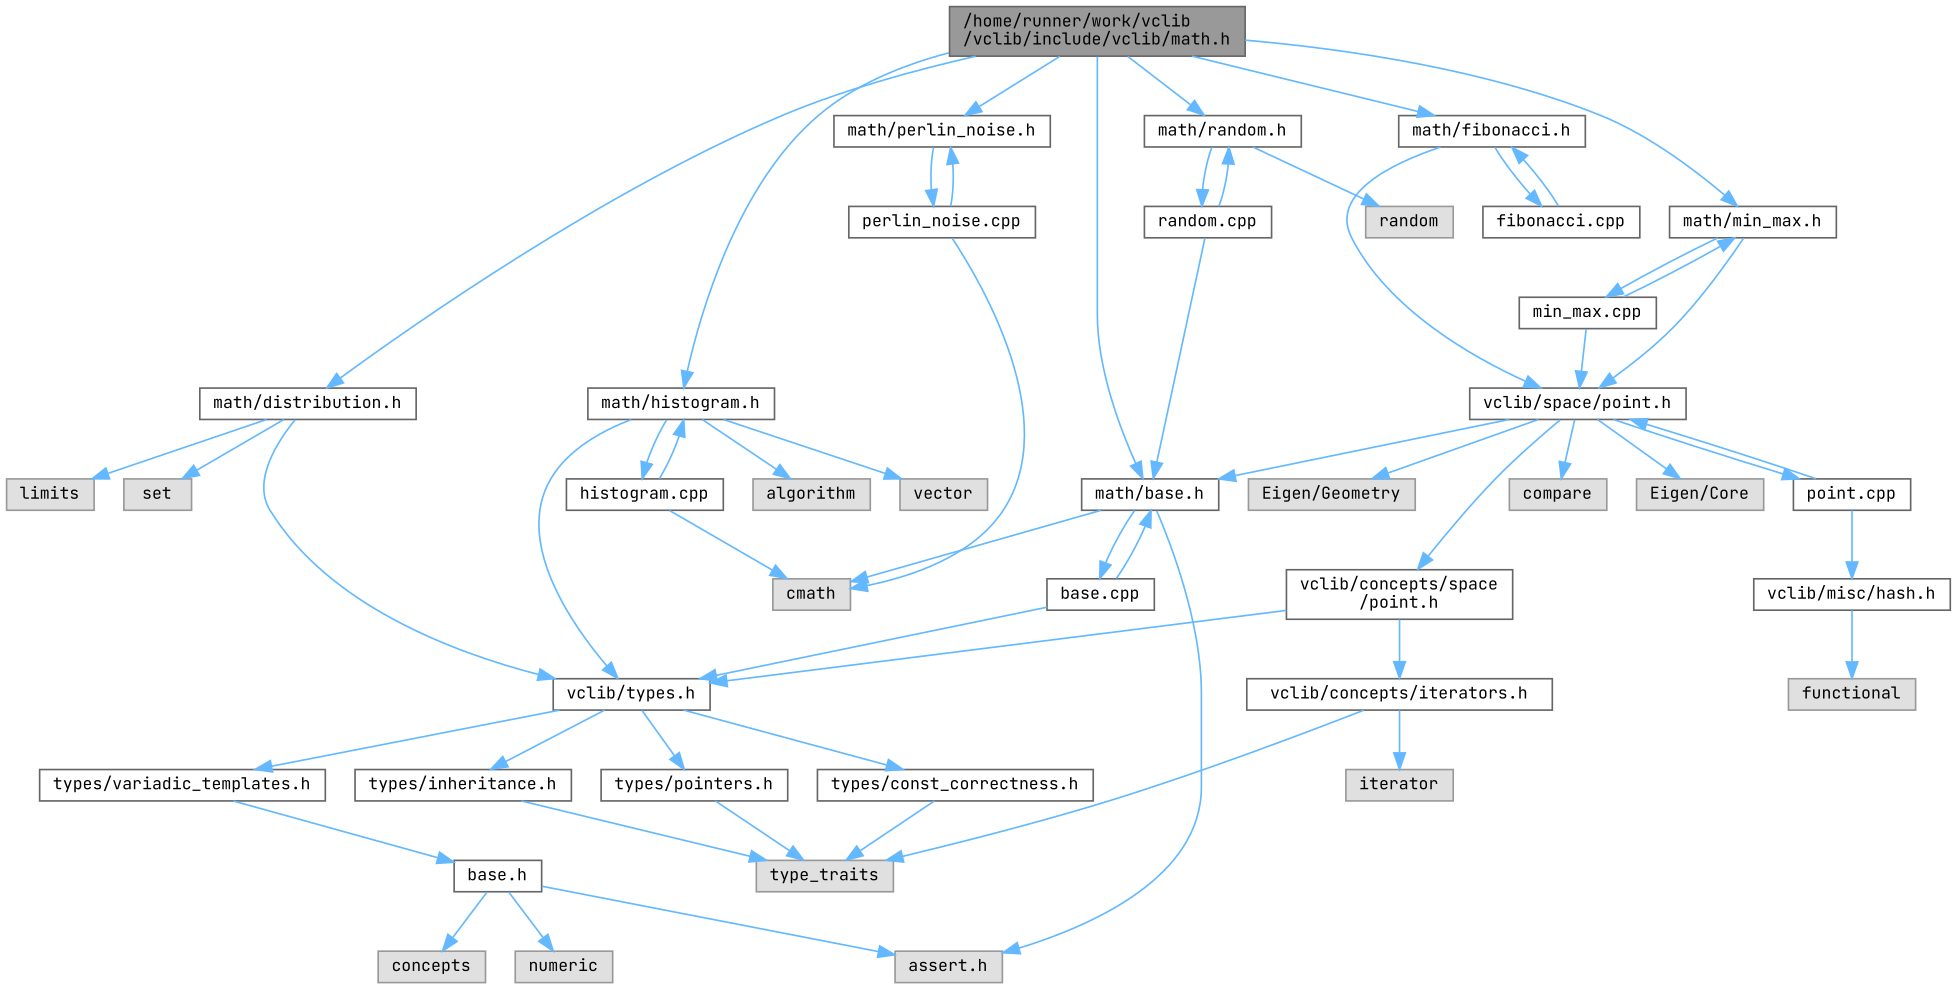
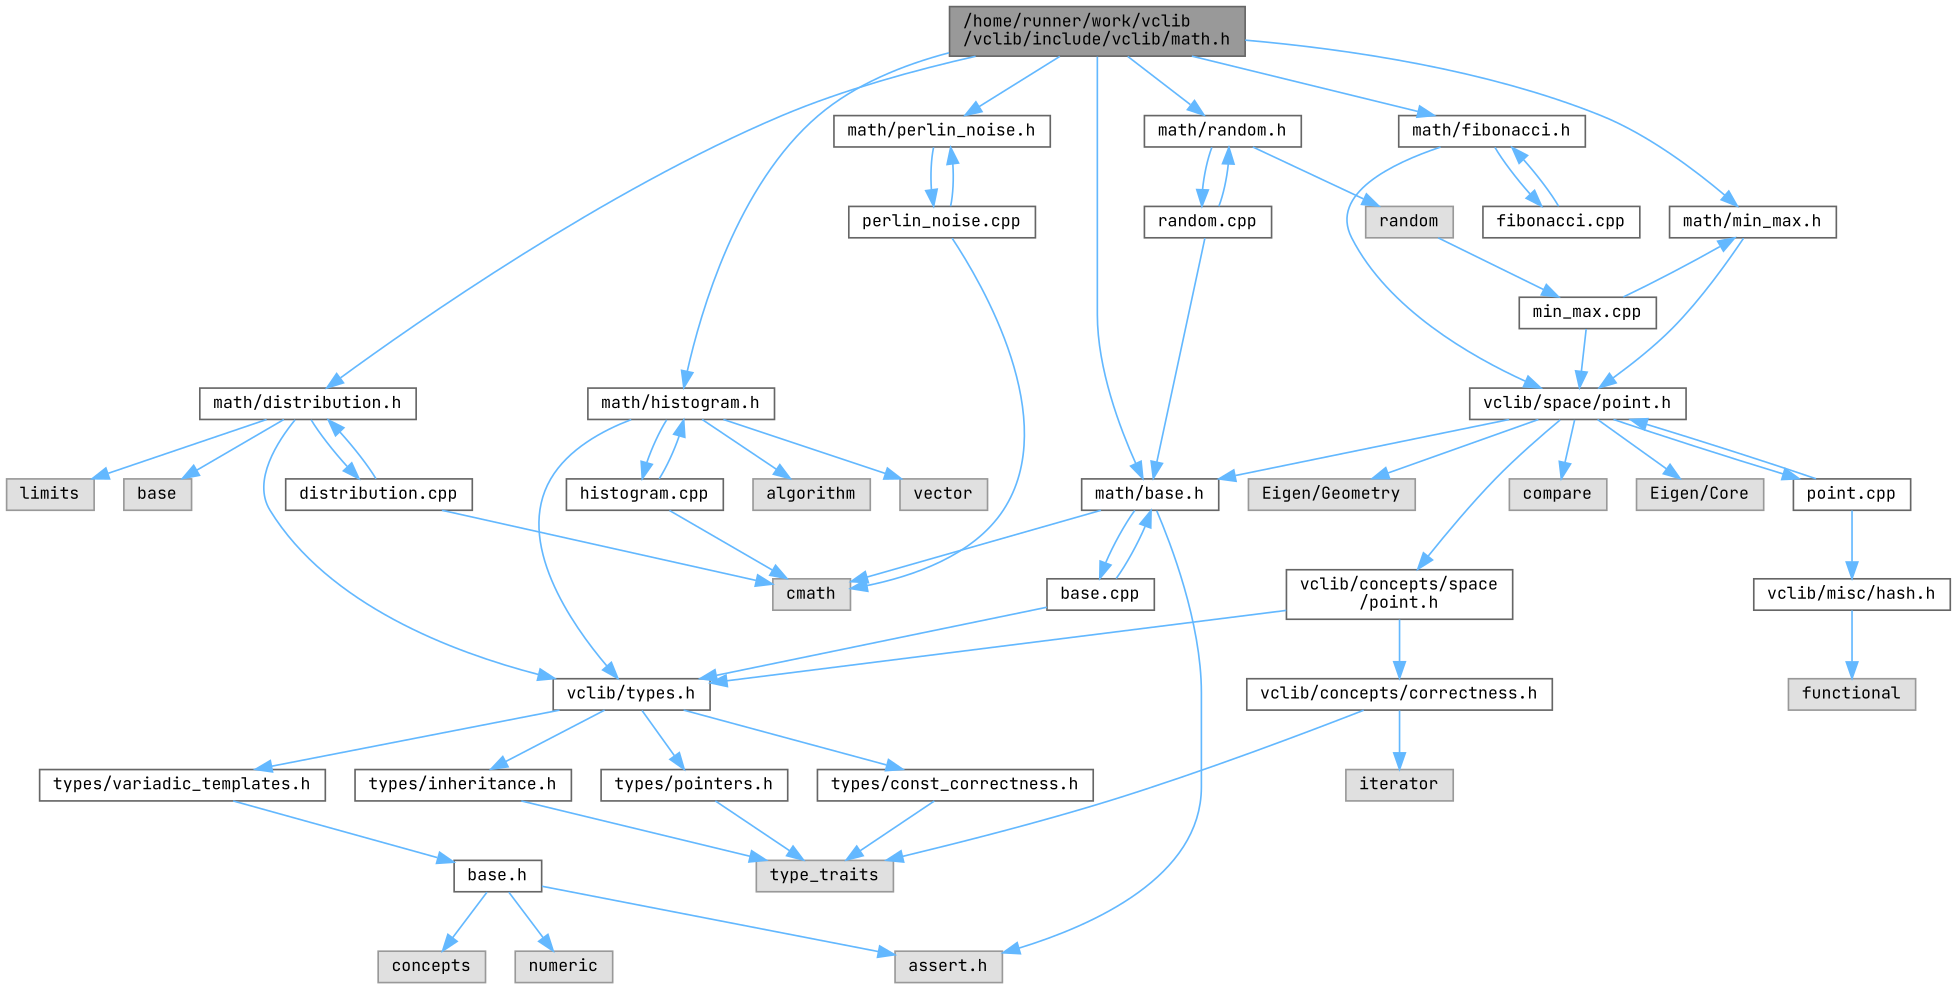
edge "math/min_max.h" -> "min_max.cpp": now "random" -> "min_max.cpp"
node "set": label "set" -> "base"
node "distribution.cpp": added
node "vclib/concepts/iterators.h": label "vclib/concepts/iterators.h" -> "vclib/concepts/correctness.h"
